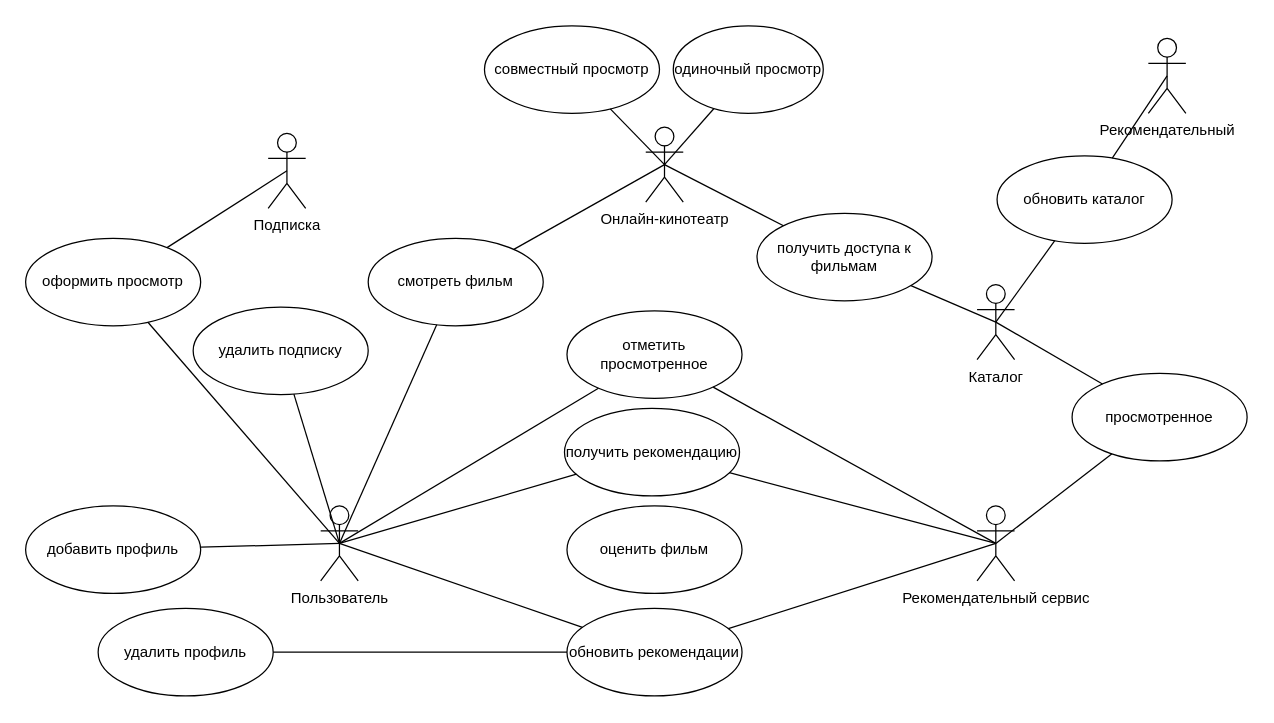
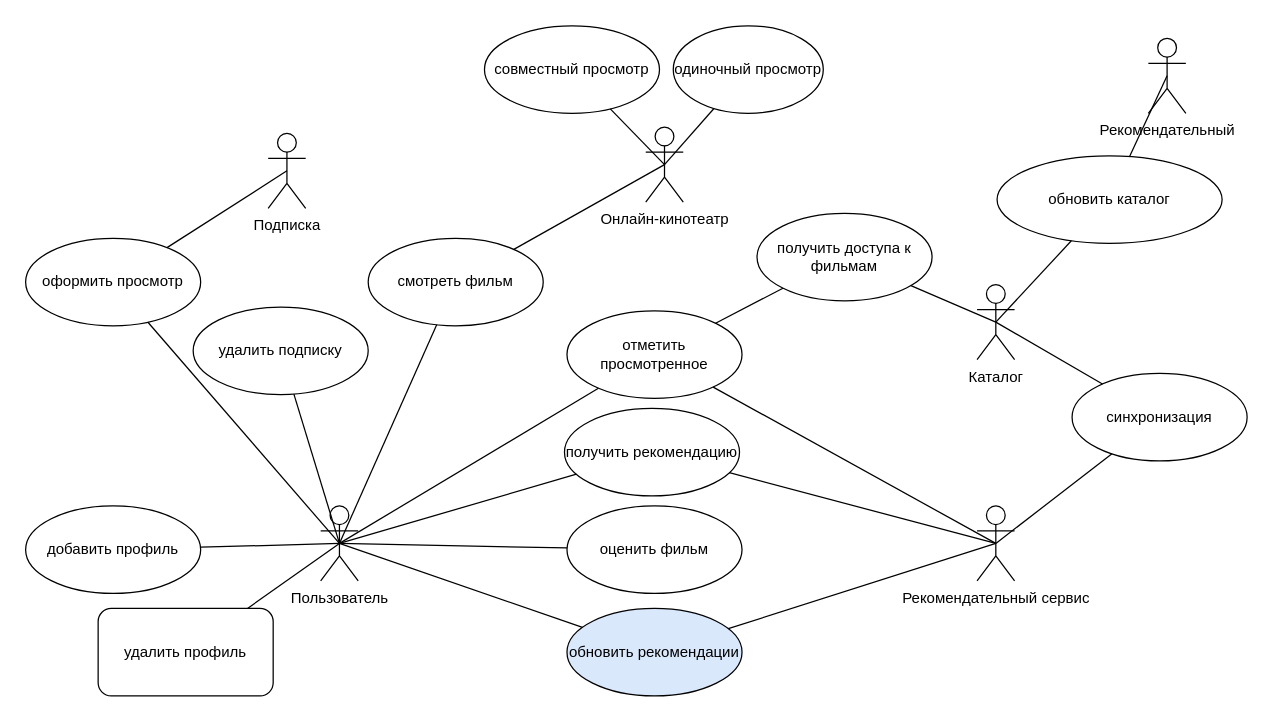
edge "Онлайн-кинотеатр" -- "получить доступа к фильмам": now "отметить просмотренное" -- "получить доступа к фильмам"
node "обновить каталог": size 175x88 -> 225x88
node "просмотренное": label "просмотренное" -> "синхронизация"
edge "Пользователь" -- "оценить фильм": added
node "удалить профиль": shape ellipse -> rounded rectangle
edge "удалить профиль" -- "обновить рекомендации": now "удалить профиль" -- "Пользователь"
node "обновить рекомендации": fillcolor #ffffff -> #dae8fc
